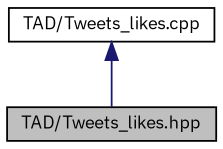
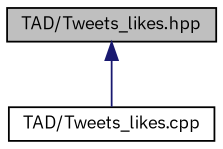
edge "TAD/Tweets_likes.hpp" -> "TAD/Tweets_likes.cpp": reversed
